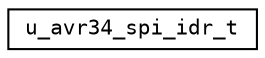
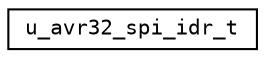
node "u_avr34_spi_idr_t": label "u_avr34_spi_idr_t" -> "u_avr32_spi_idr_t"
